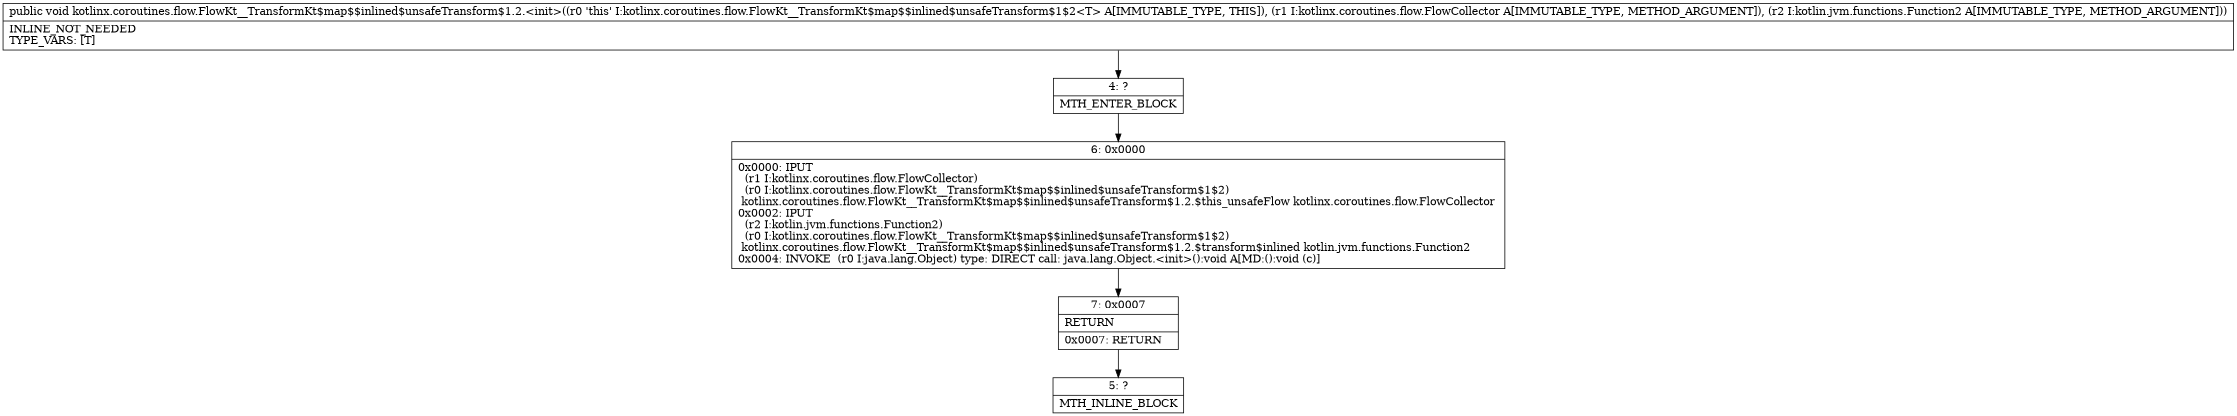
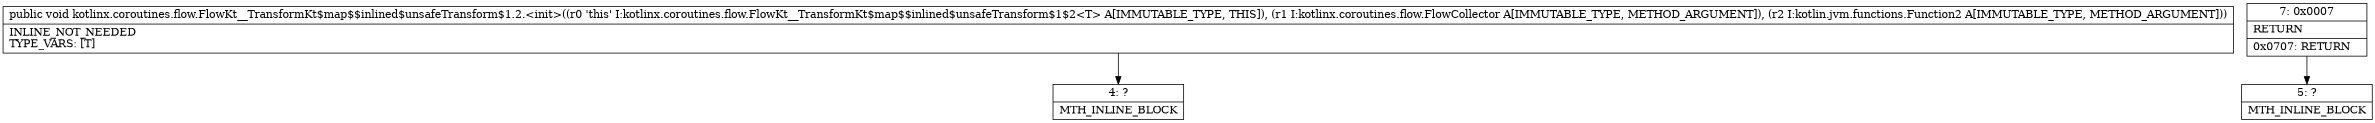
node "4: ?": text "MTH_ENTER_BLOCK" -> "MTH_INLINE_BLOCK"
node "6: 0x0000": removed
node "7: 0x0007": text "0x0007: RETURN" -> "0x0707: RETURN"
